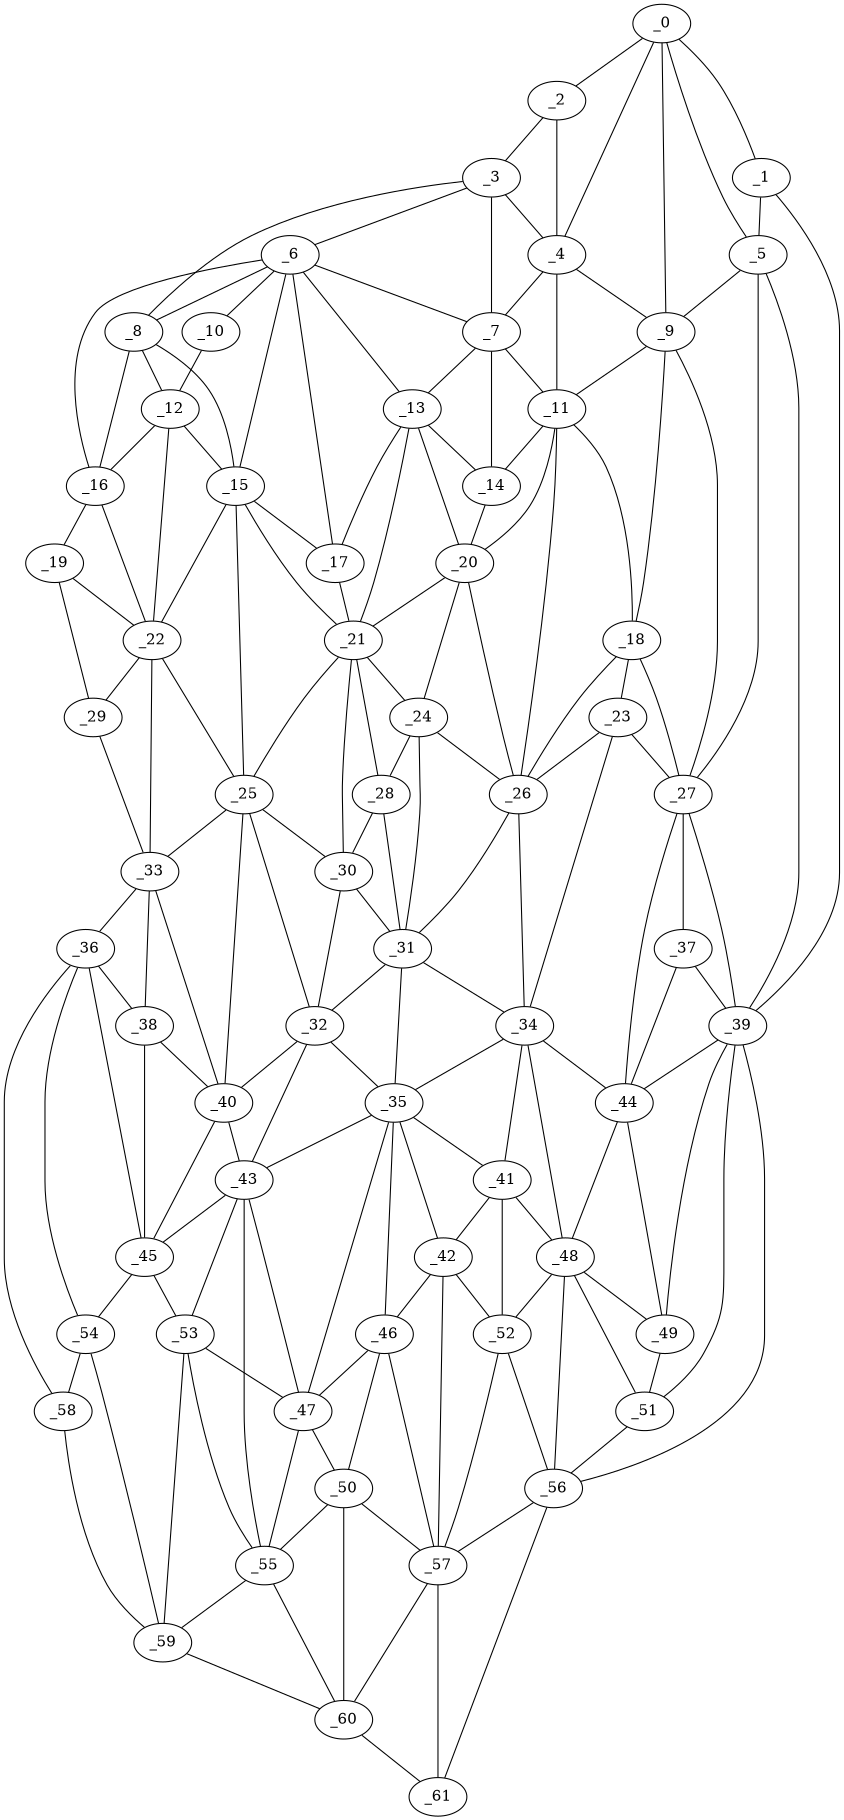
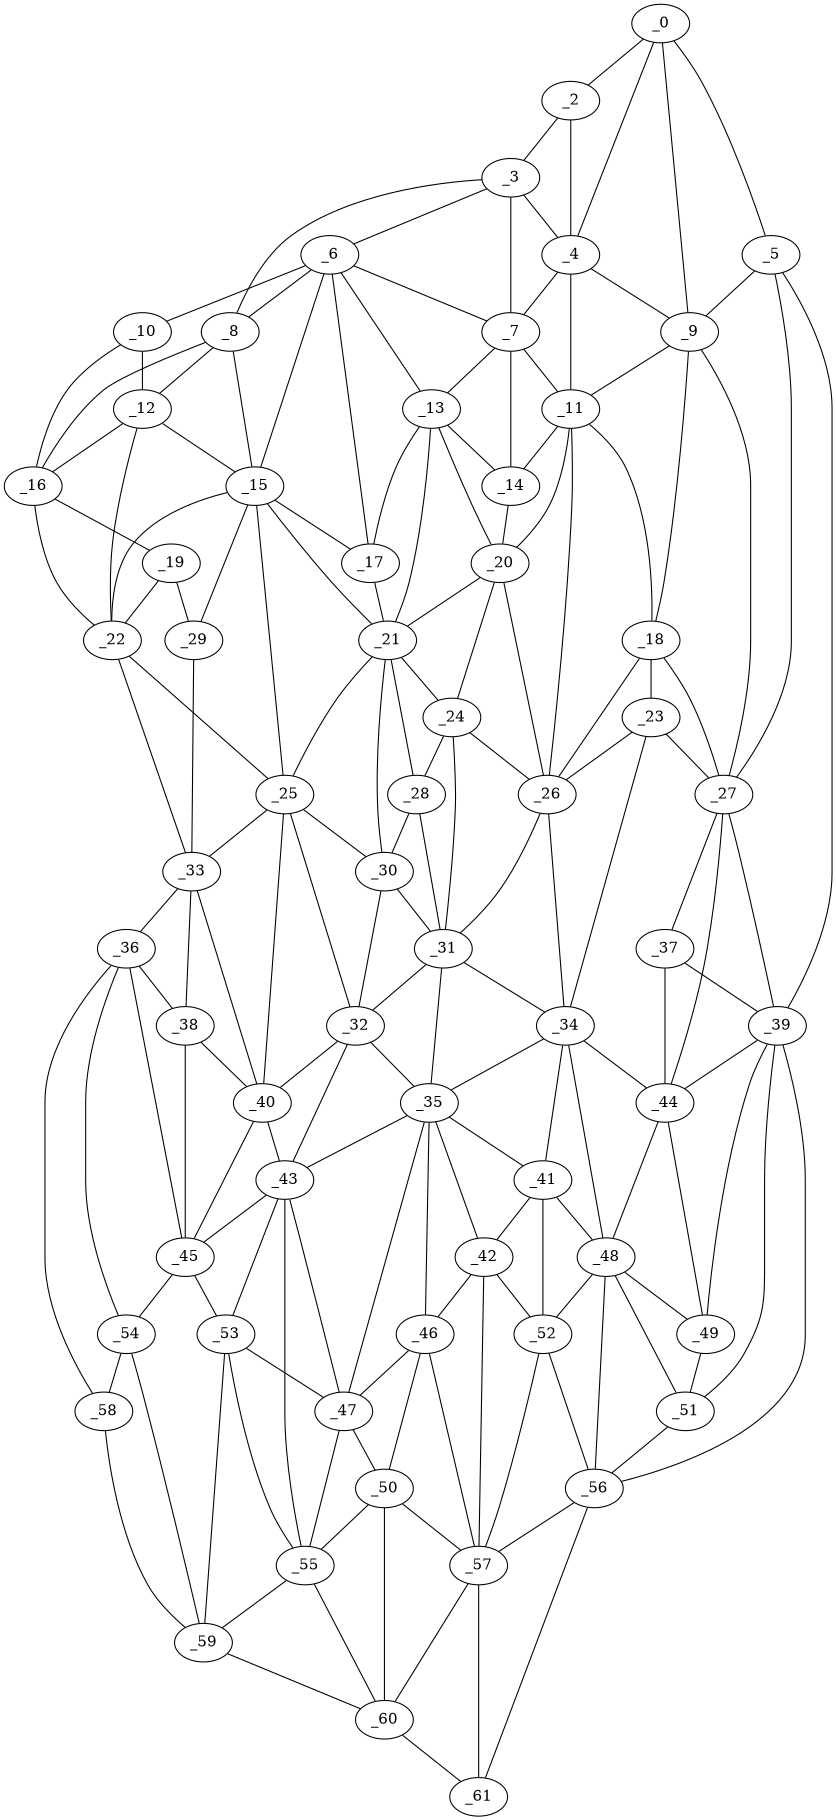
node "_1": removed
edge "_6" -- "_16": now "_10" -- "_16"
edge "_22" -- "_29": now "_15" -- "_29"
